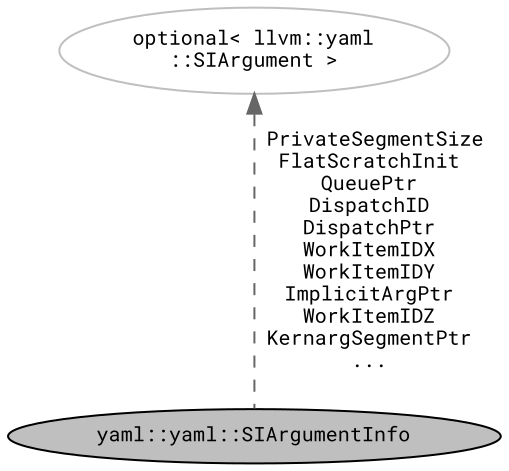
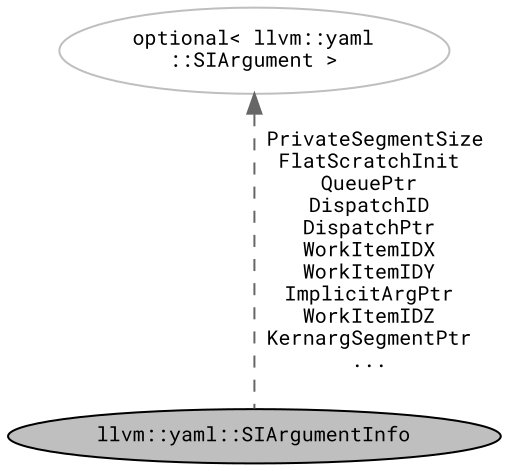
node "yaml::yaml::SIArgumentInfo": label "yaml::yaml::SIArgumentInfo" -> "llvm::yaml::SIArgumentInfo"
